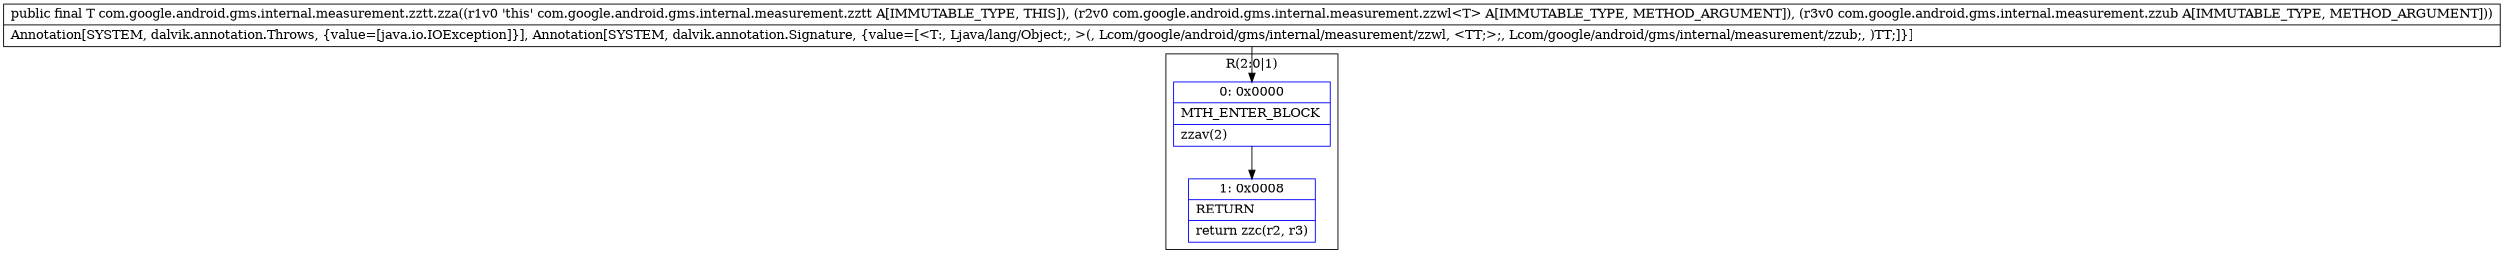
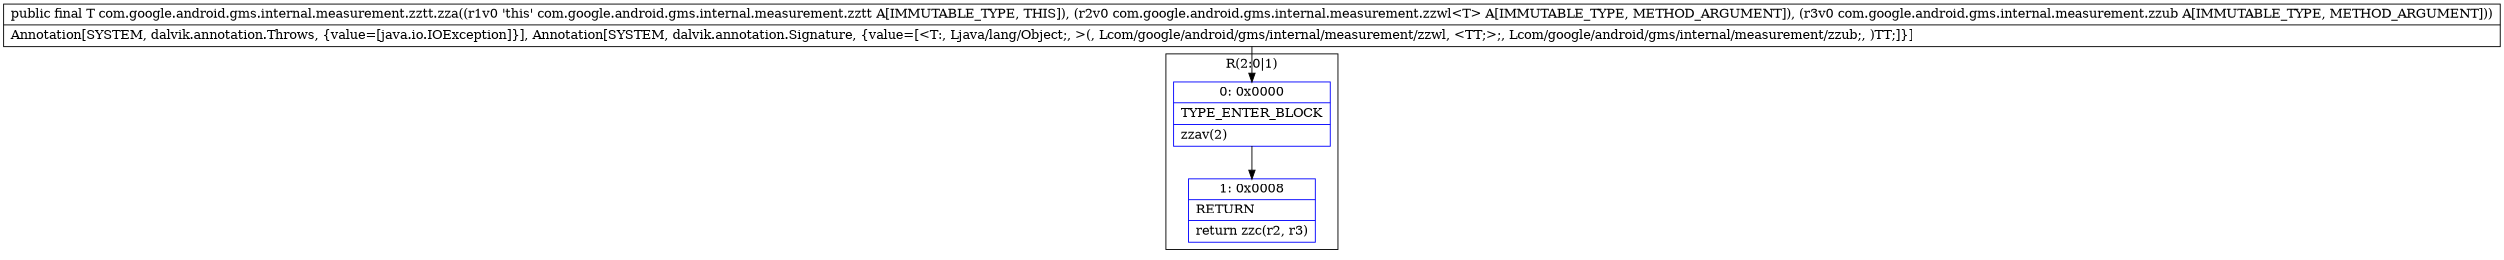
node "0: 0x0000": text "MTH_ENTER_BLOCK" -> "TYPE_ENTER_BLOCK"
